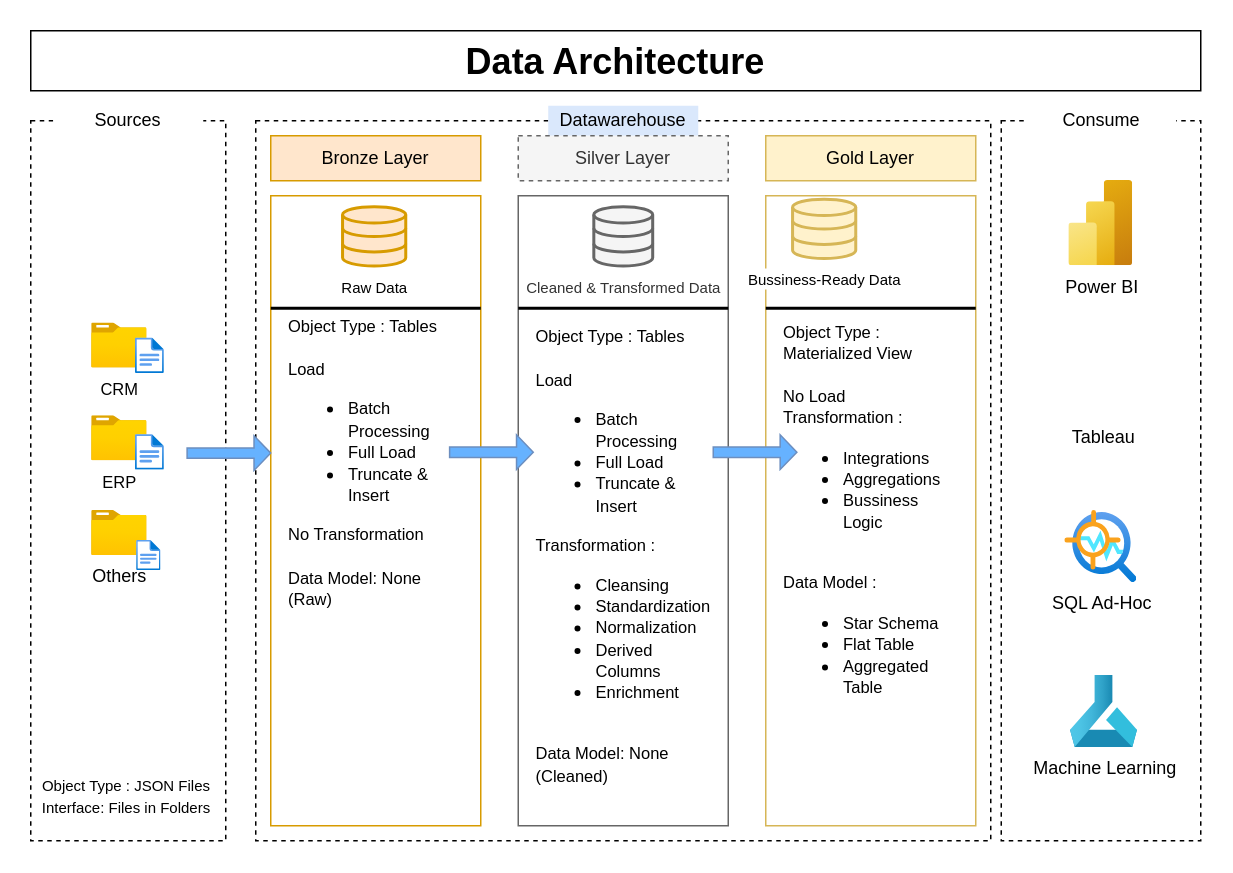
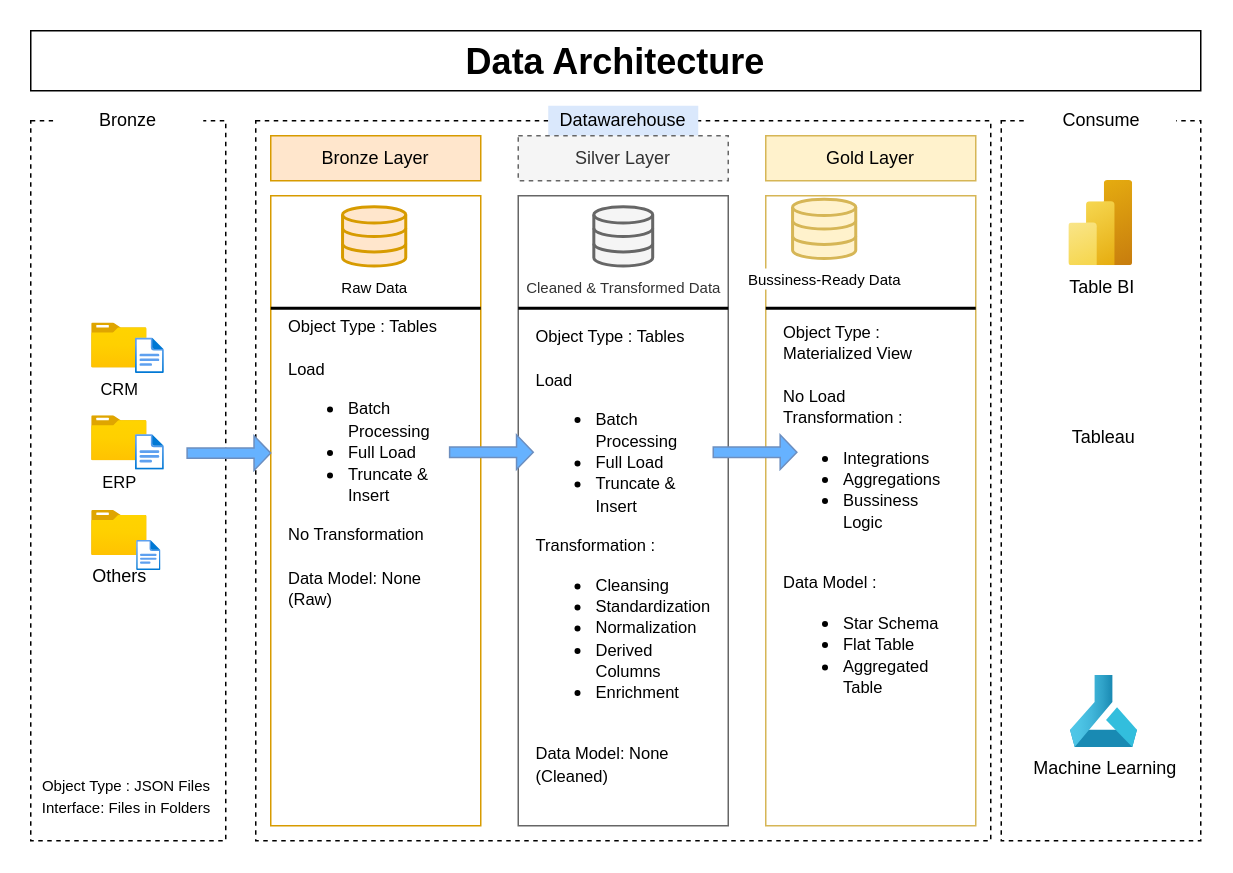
node "Sources": label "Sources" -> "Bronze"
node "Power BI": label "Power BI" -> "Table BI"
node "SQL Ad-Hoc": removed
